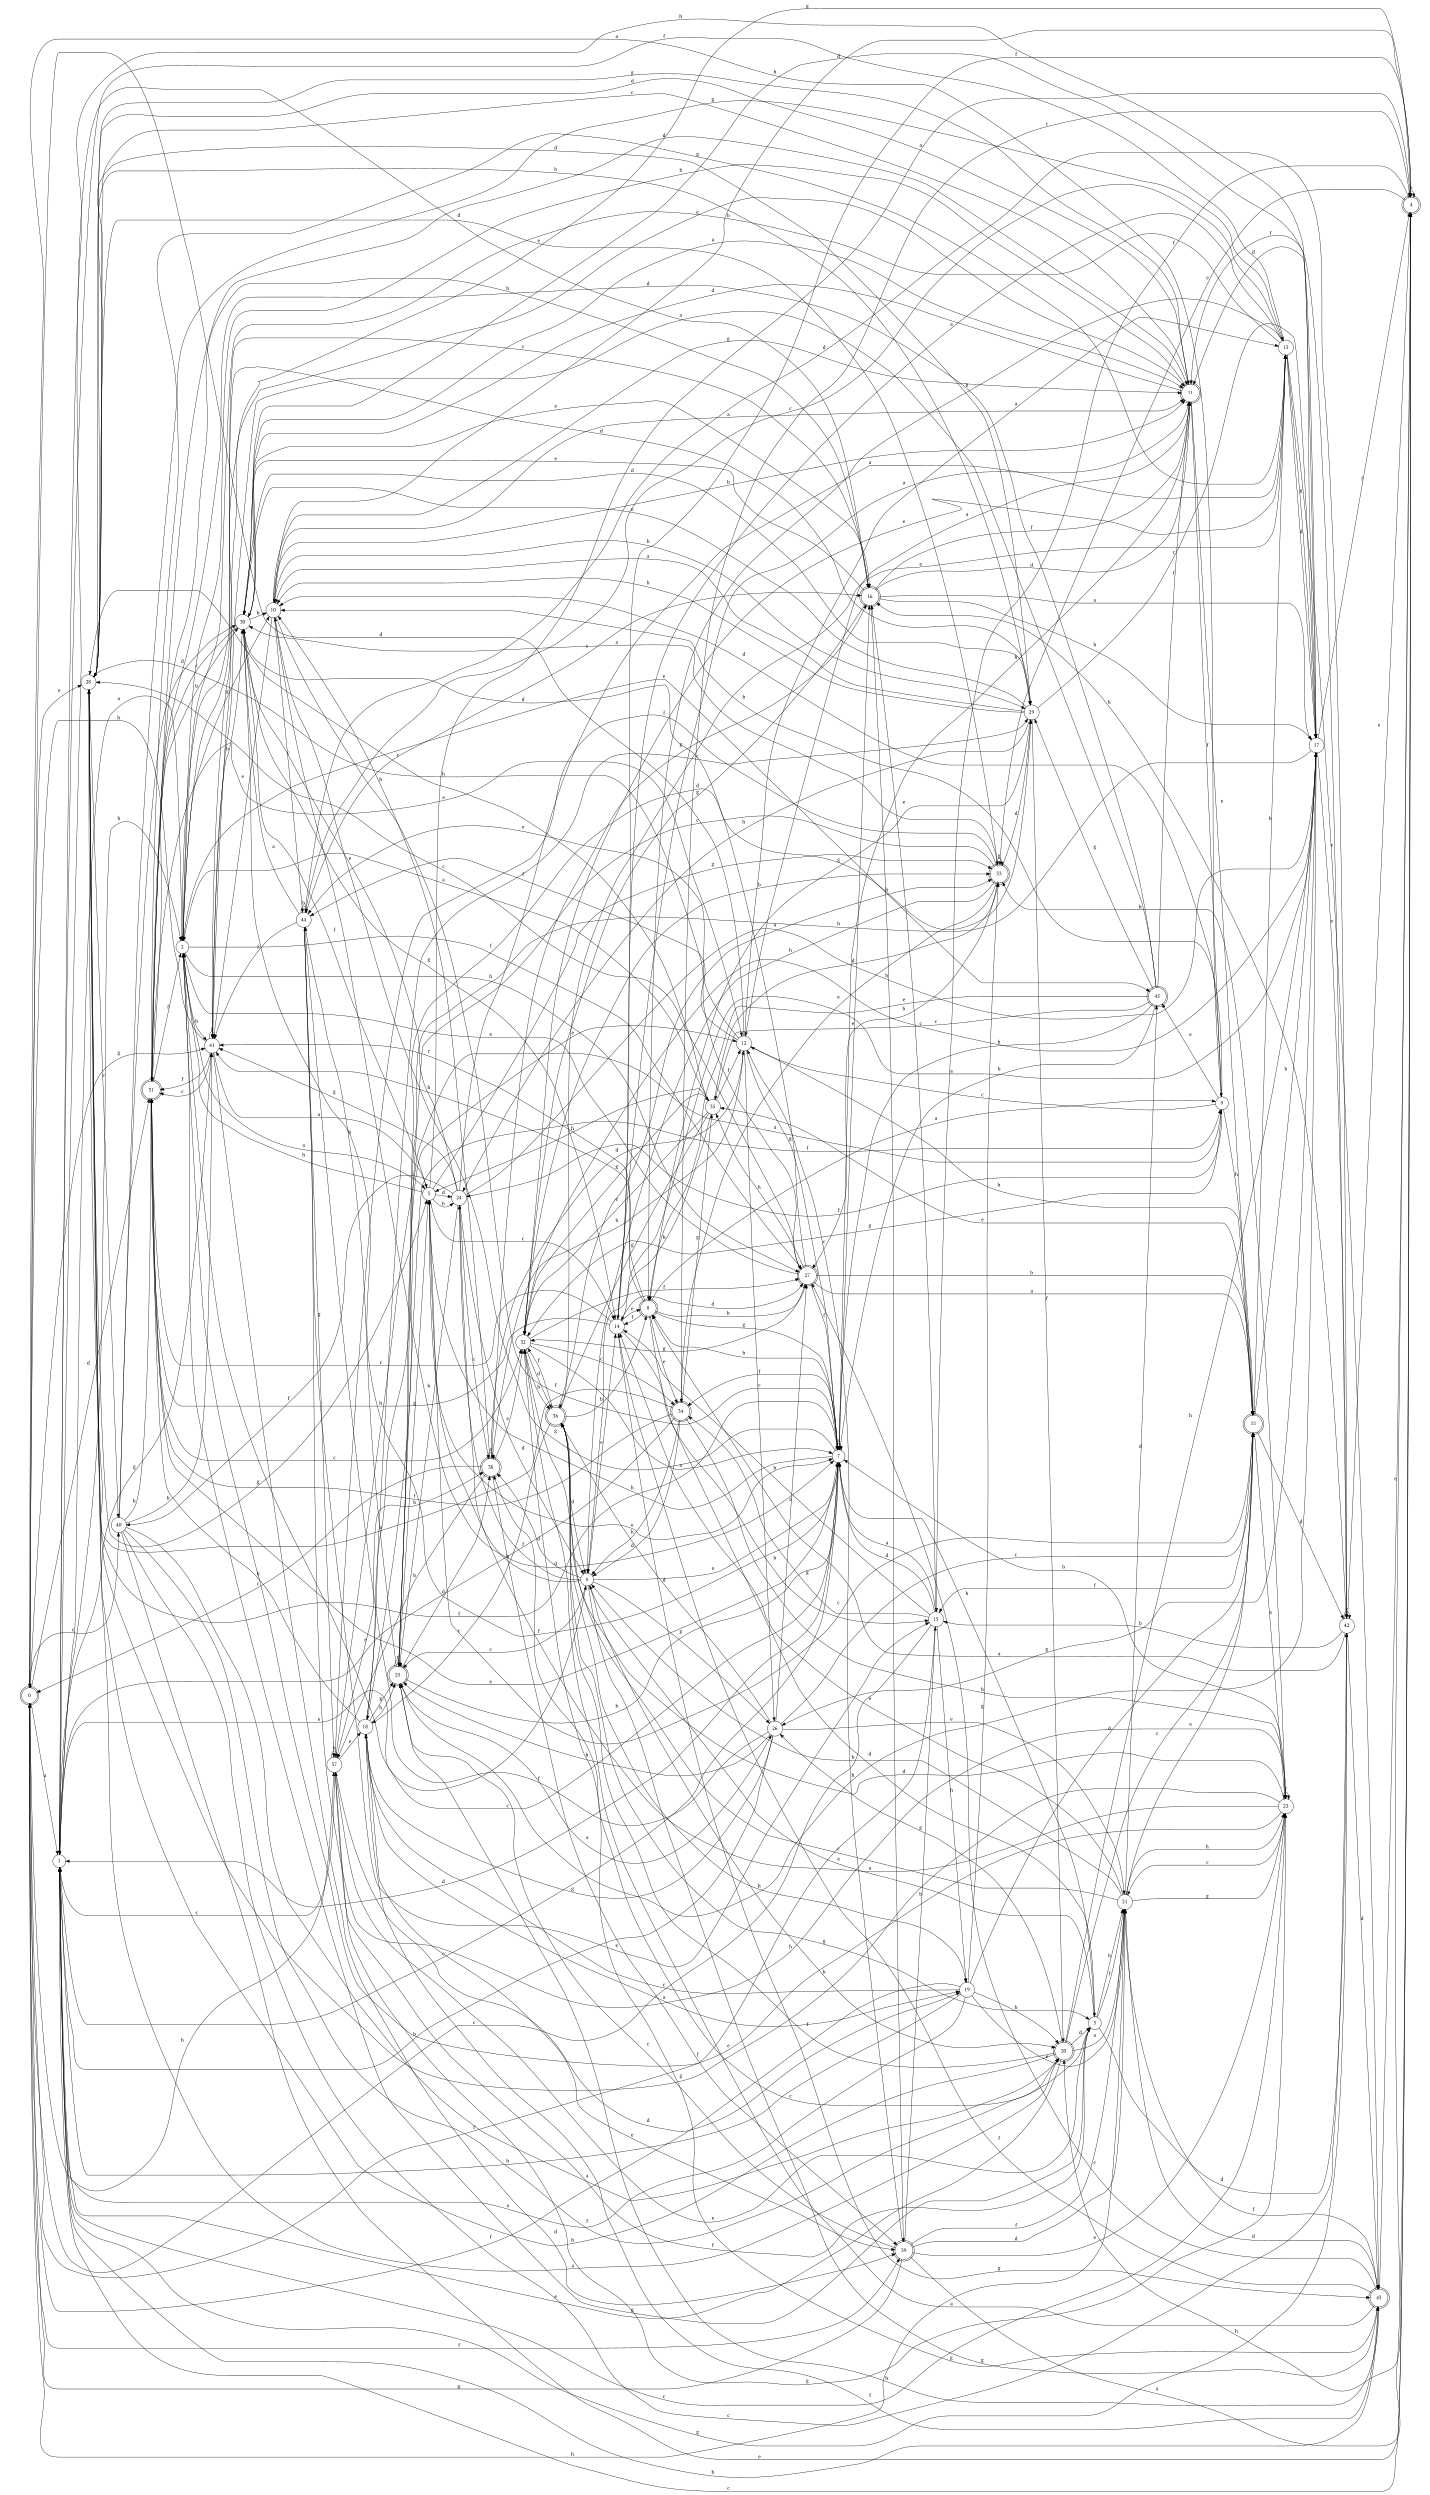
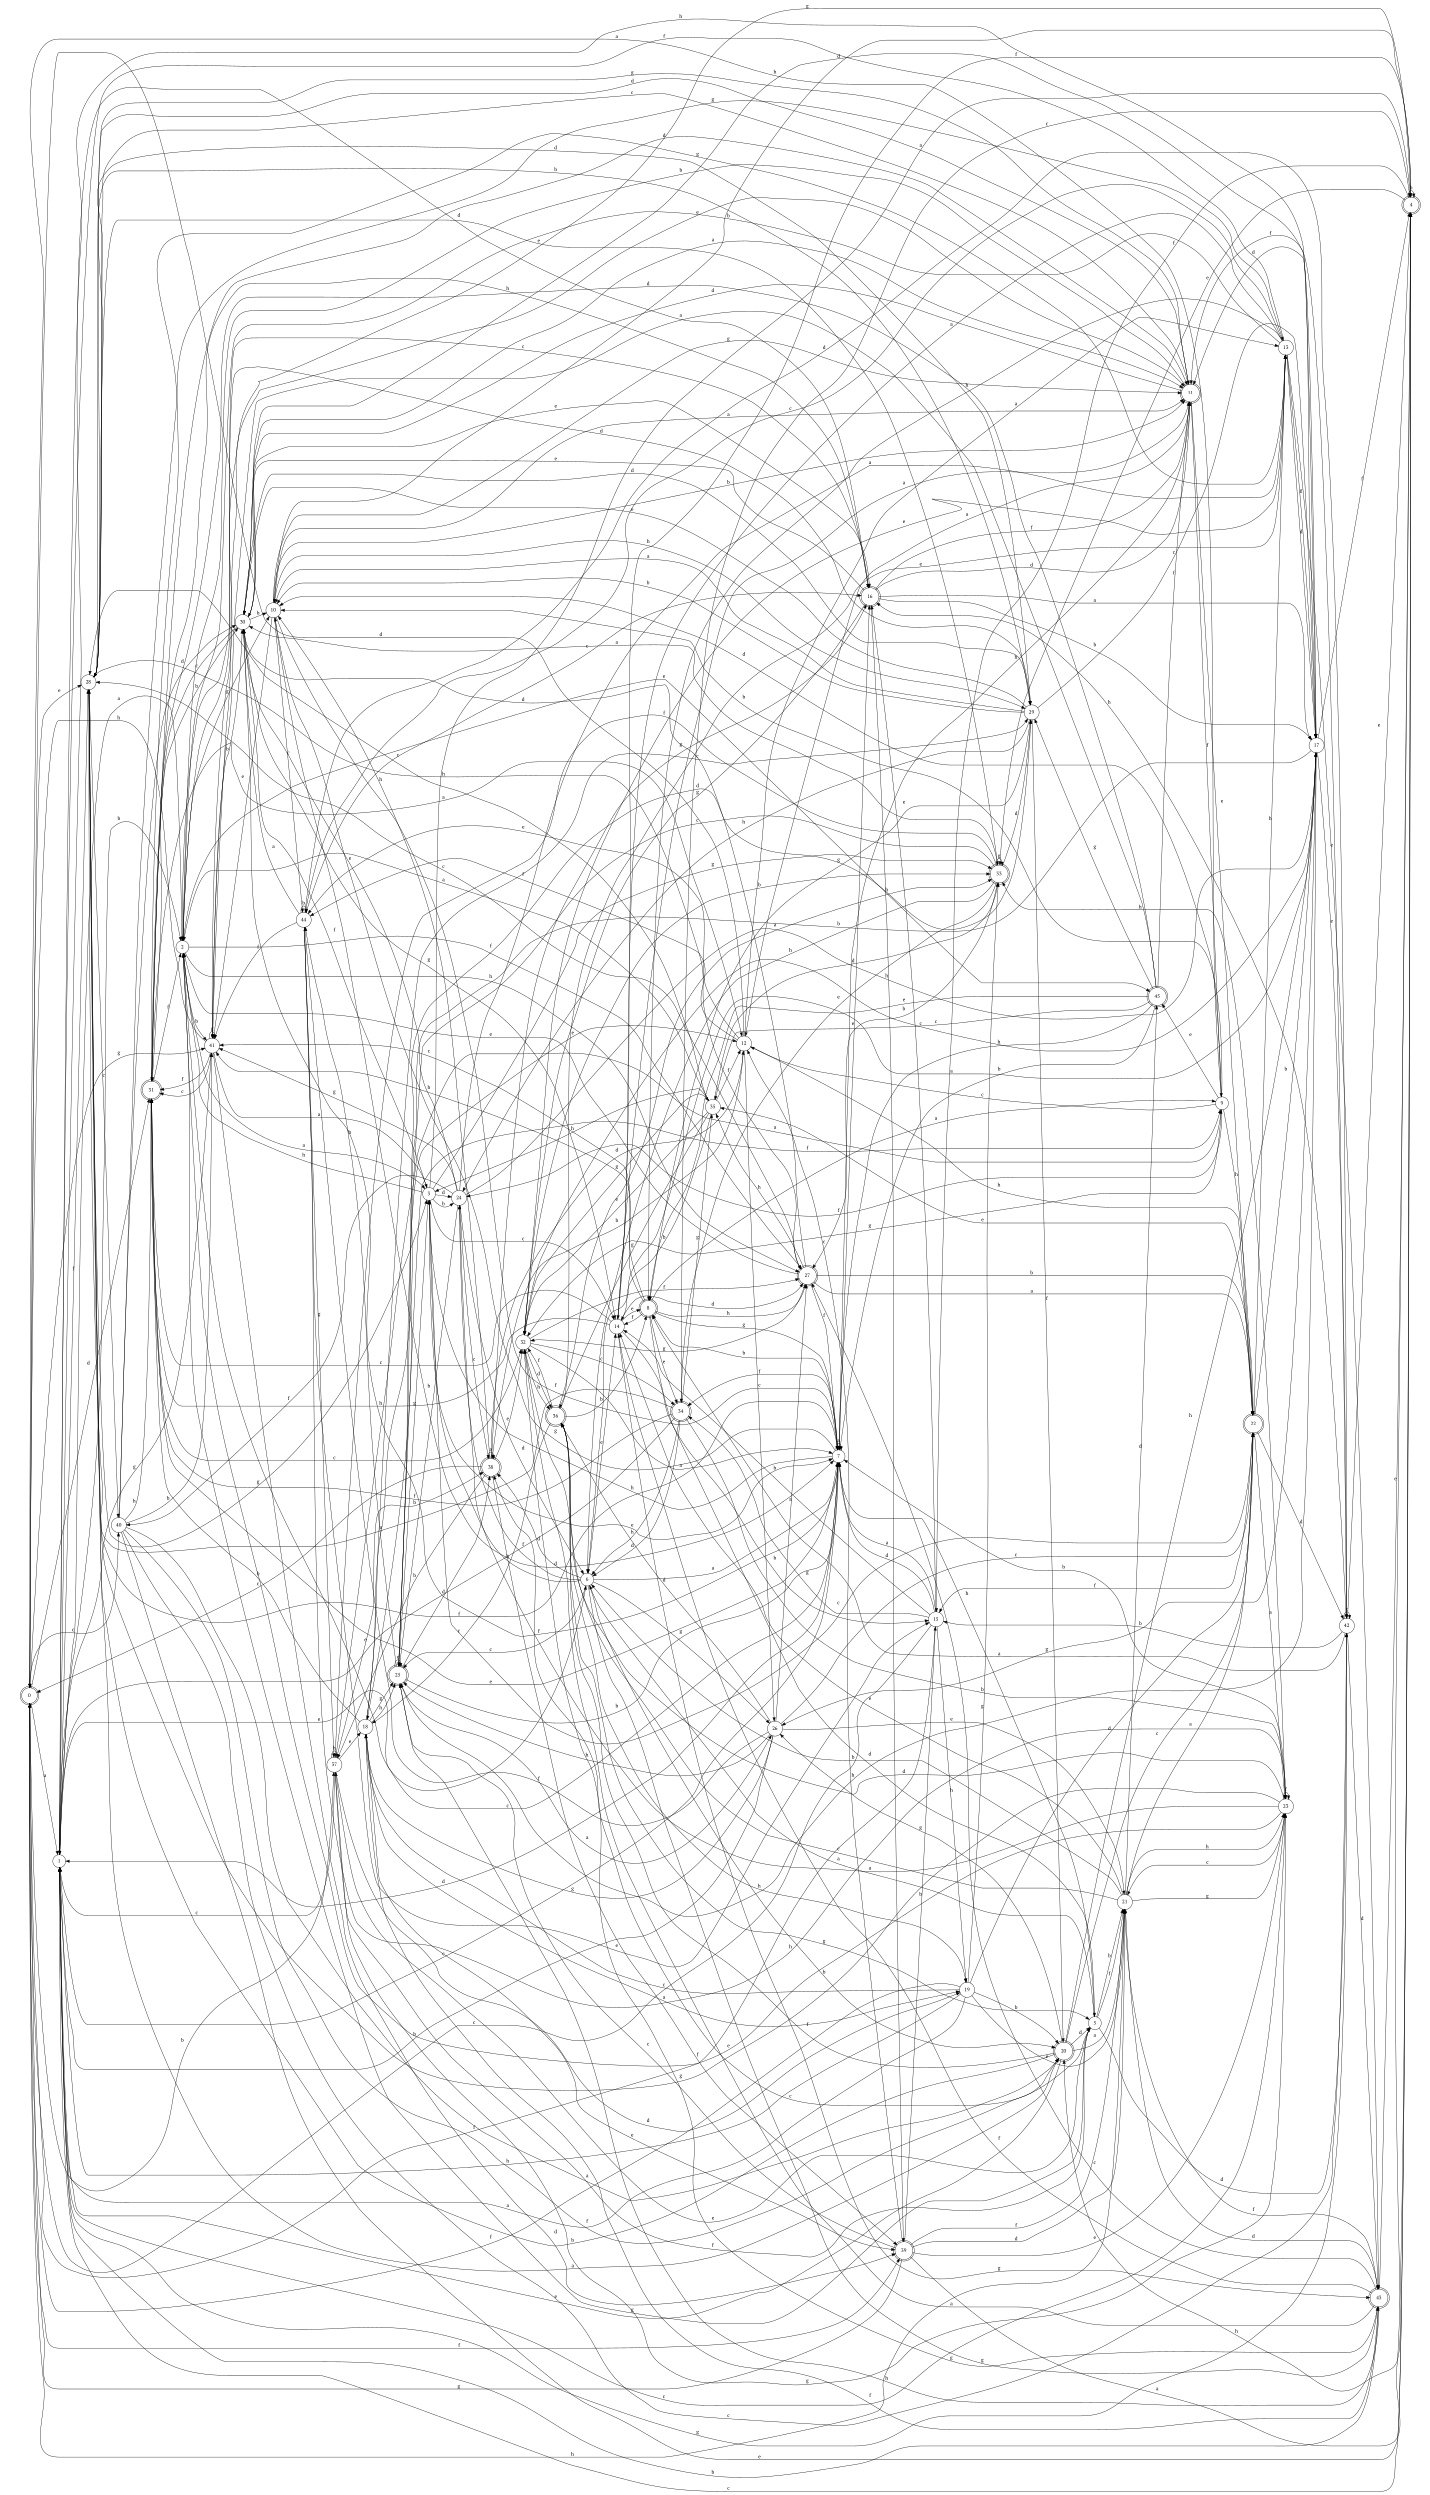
edge "12" -> "7": removed, label "g"
edge "1" -> "28": added, label "f"
edge "36" -> "6": removed, label "d"
